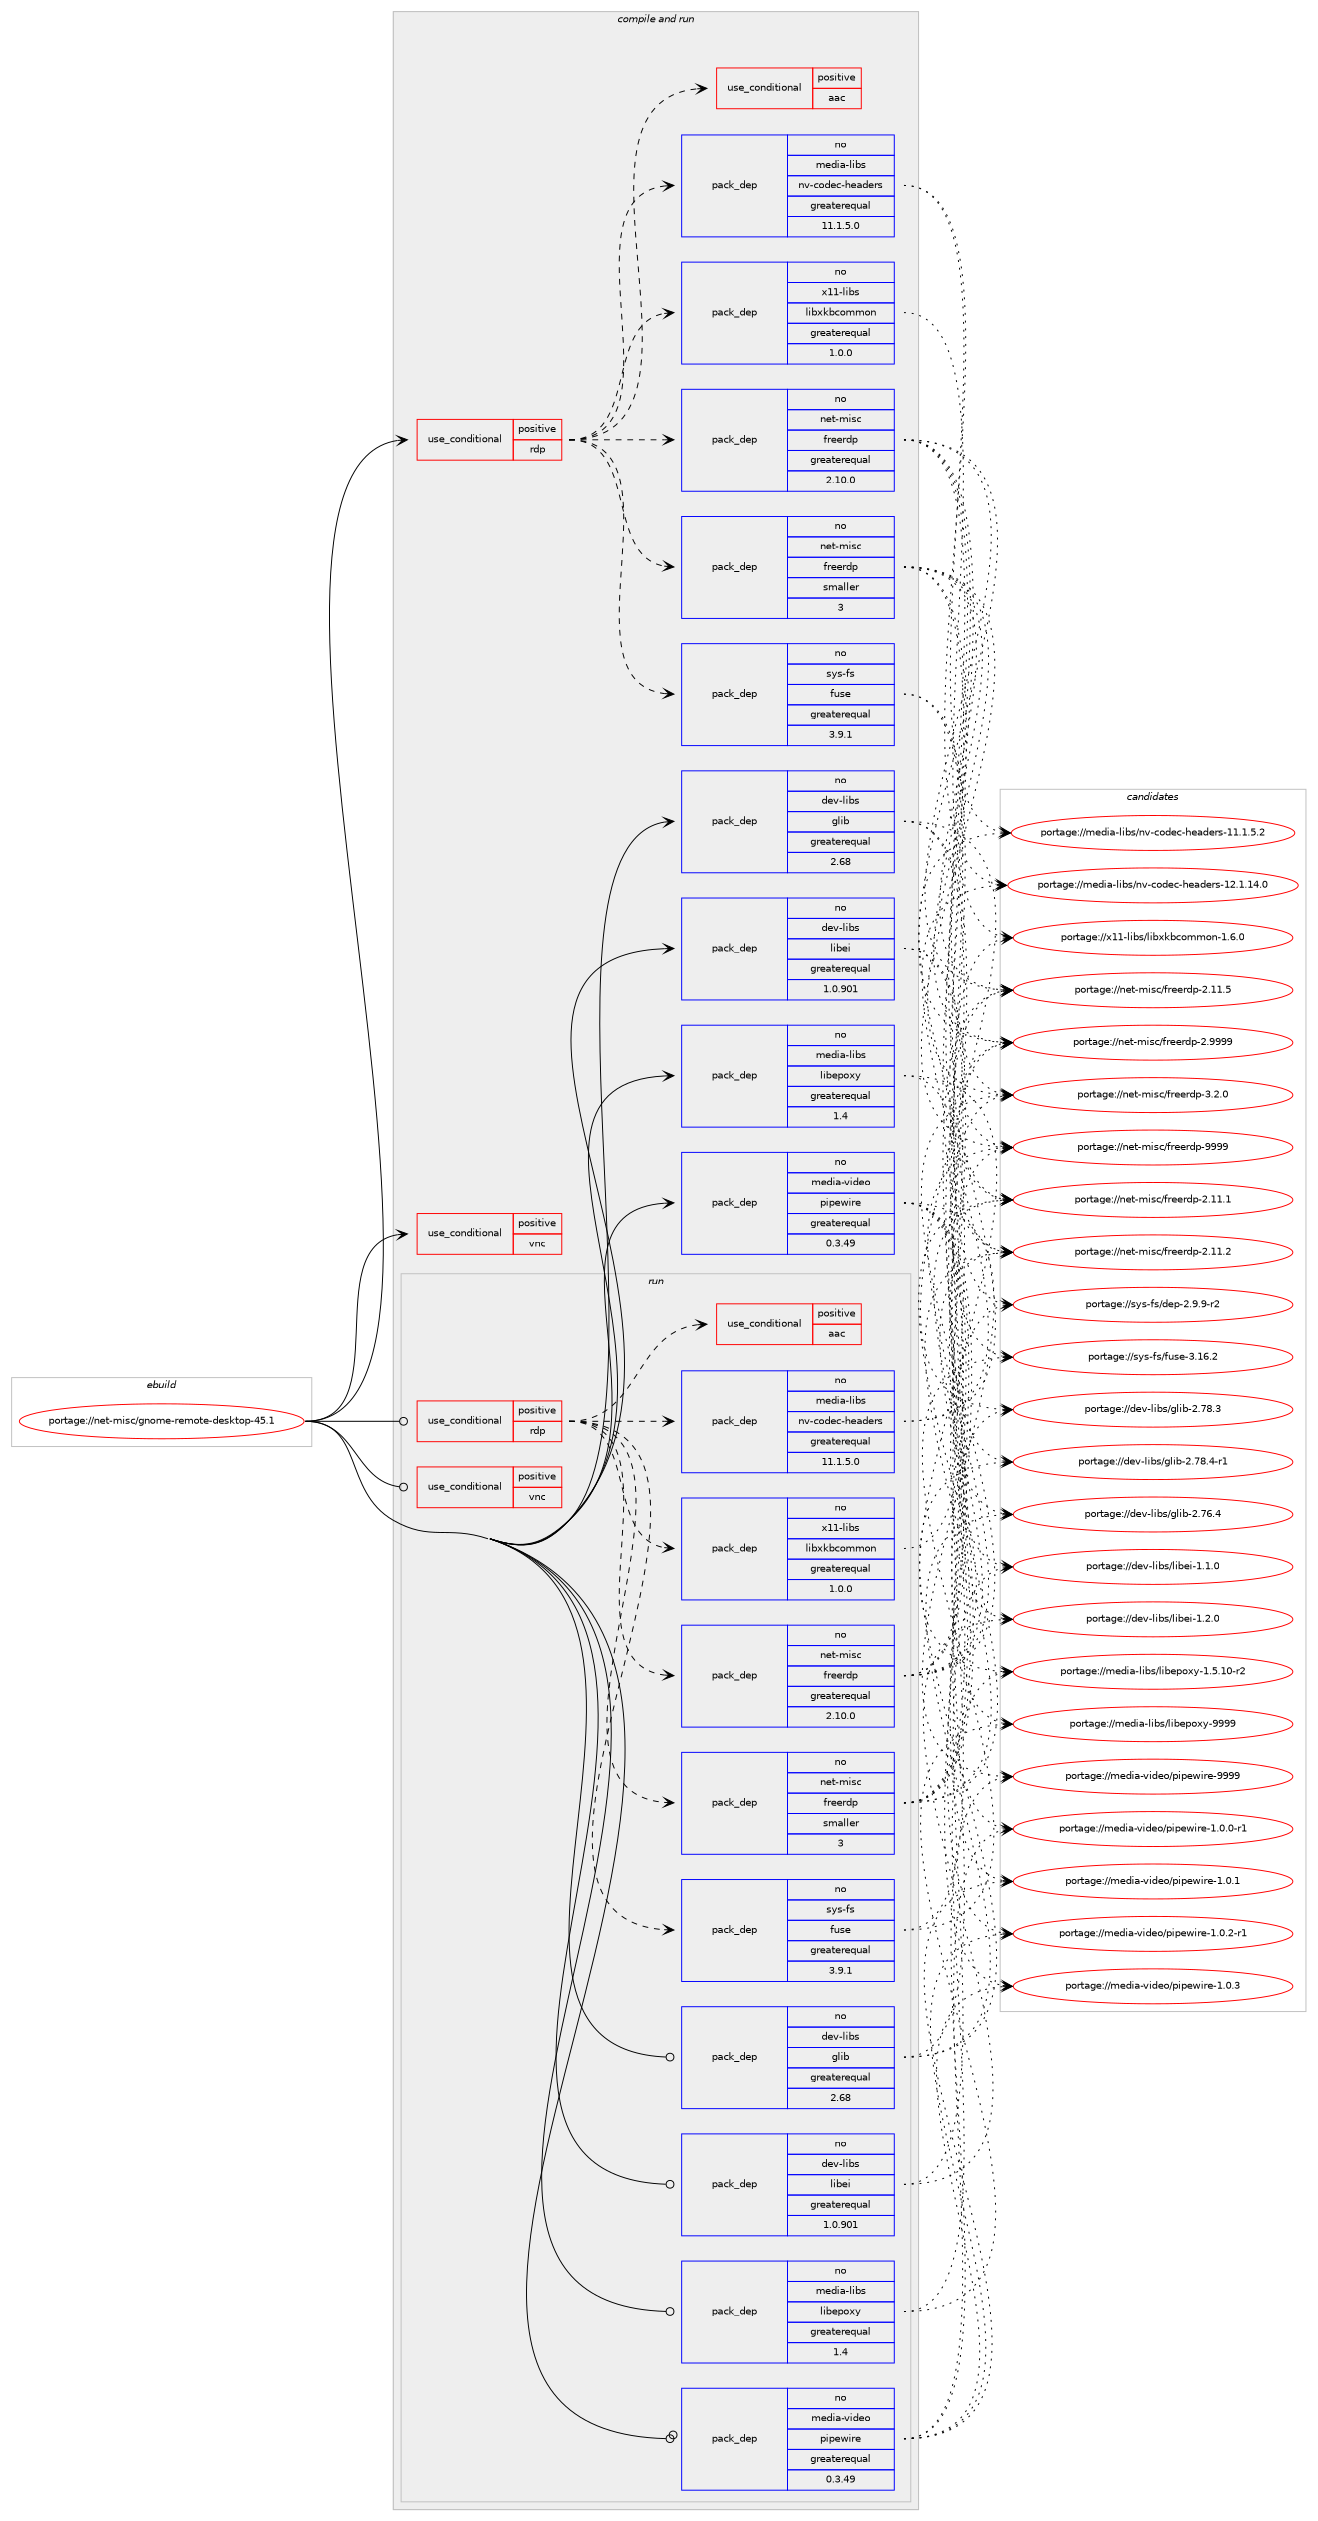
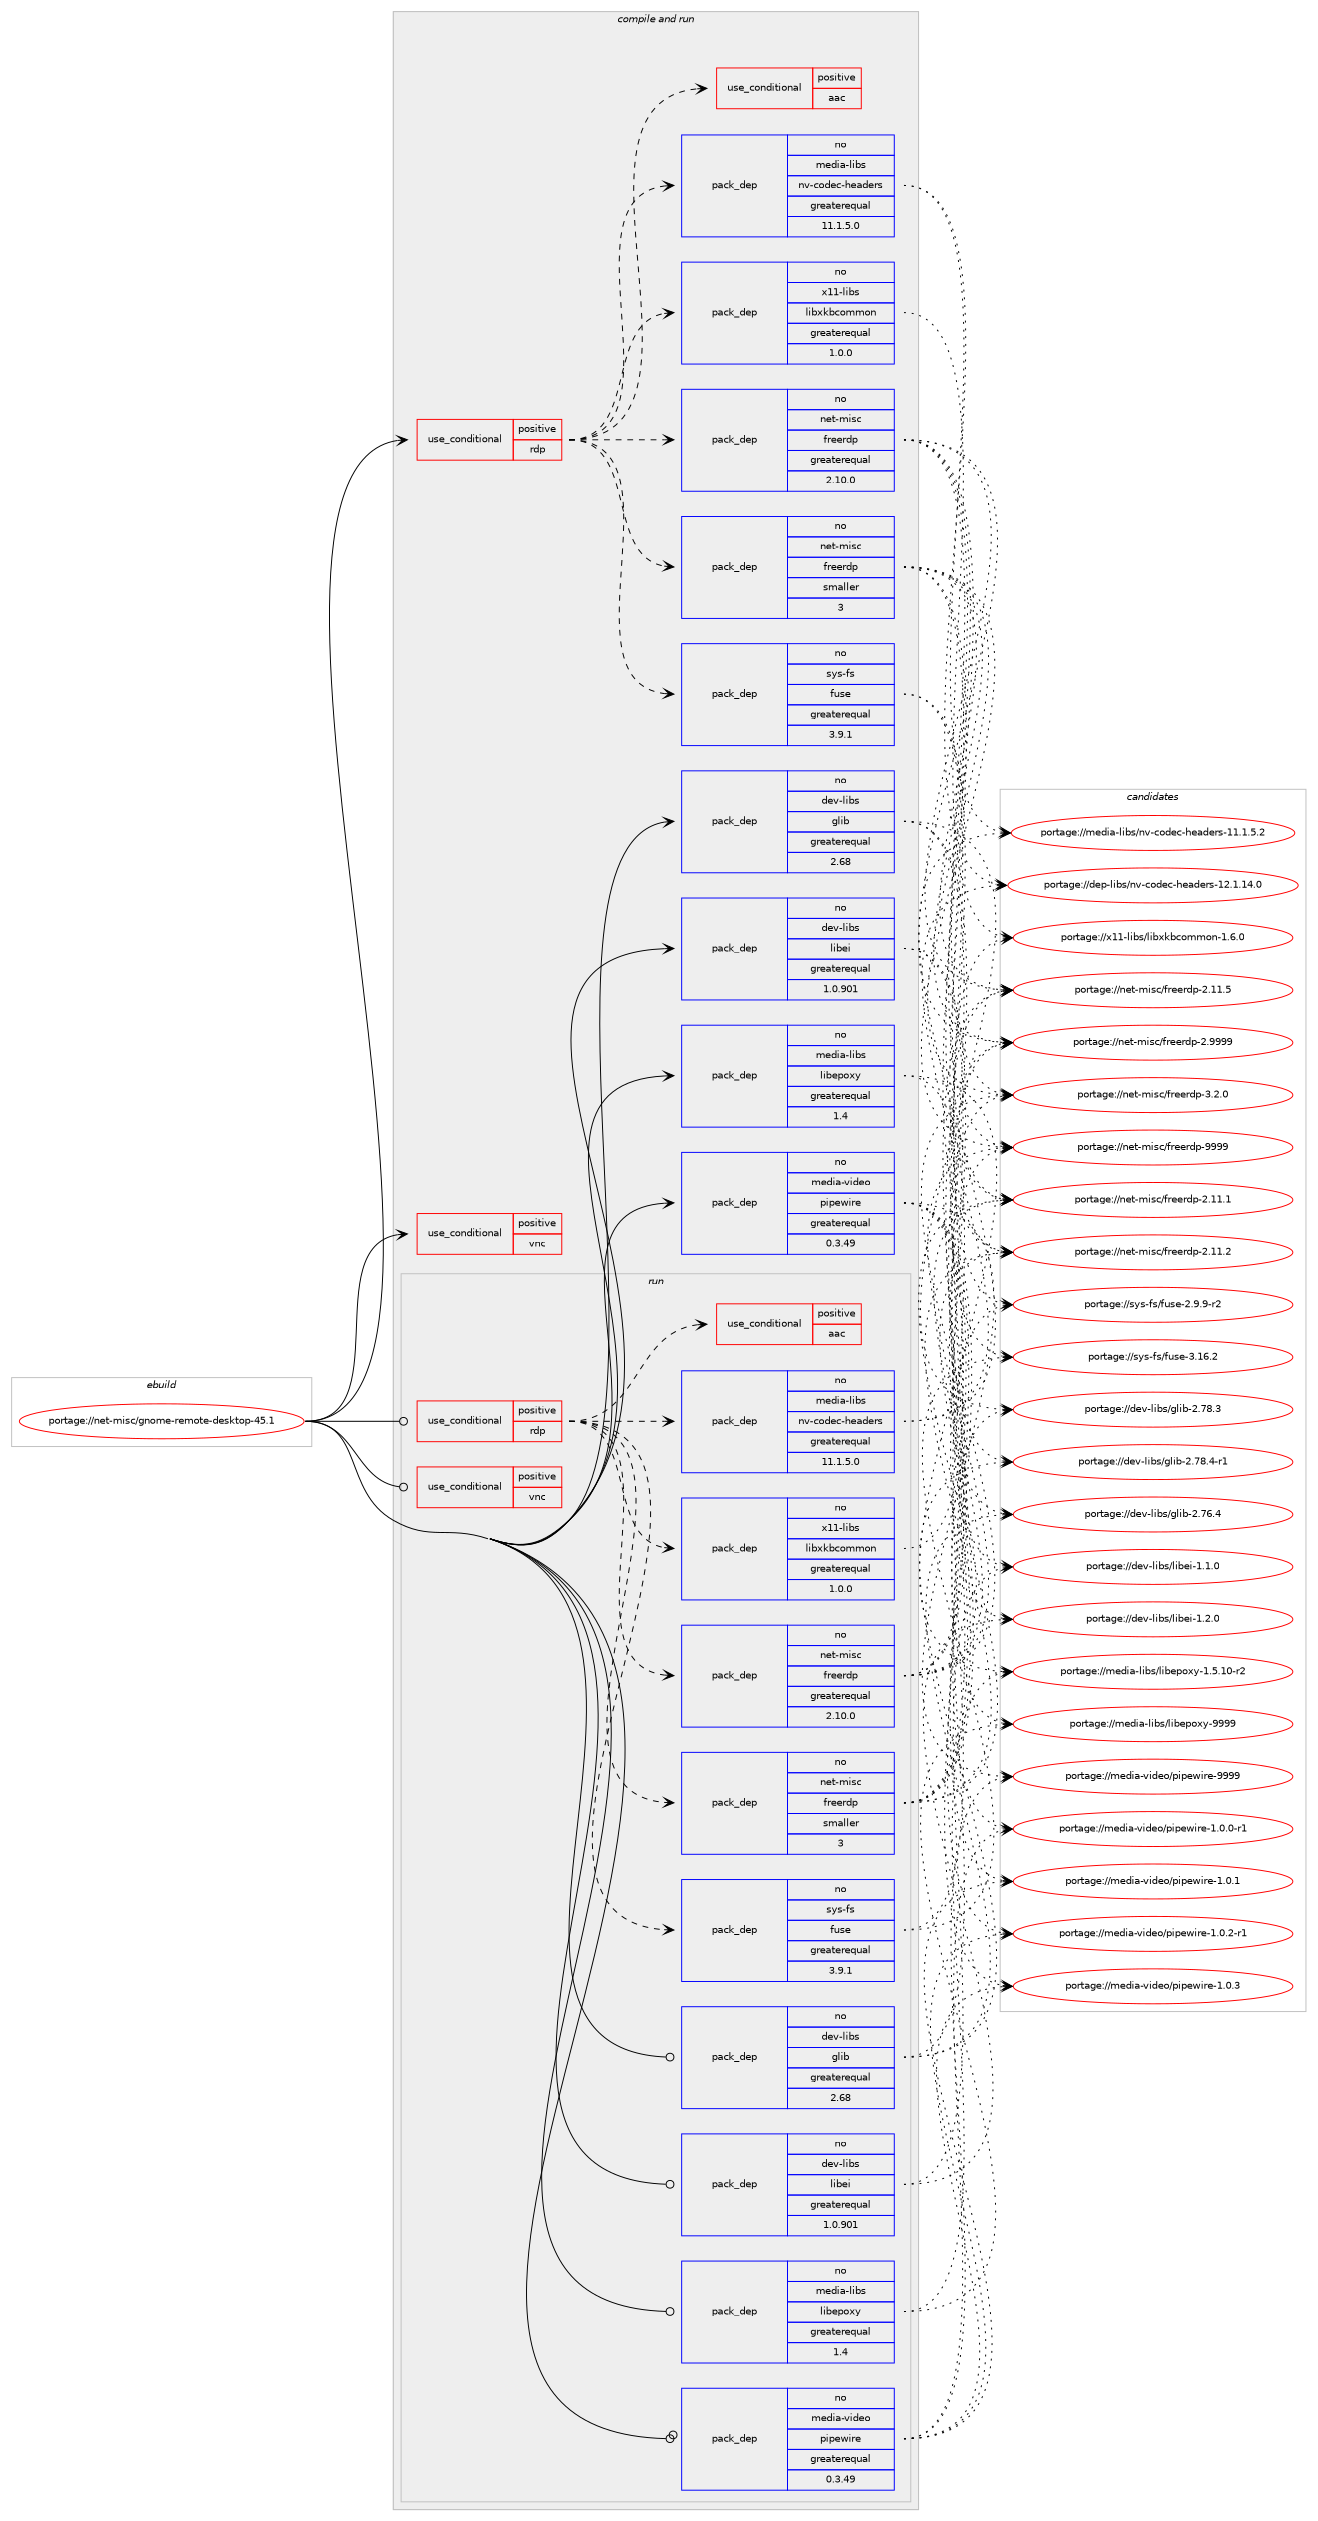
node "portage://media-libs/nv-codec-headers-12.1.14.0": label "portage://media-libs/nv-codec-headers-12.1.14.0" -> "portage://dep-libs/nv-codec-headers-12.1.14.0"
node "portage://sys-fs/dep-2.9.9-r2": label "portage://sys-fs/dep-2.9.9-r2" -> "portage://sys-fs/fuse-2.9.9-r2"
